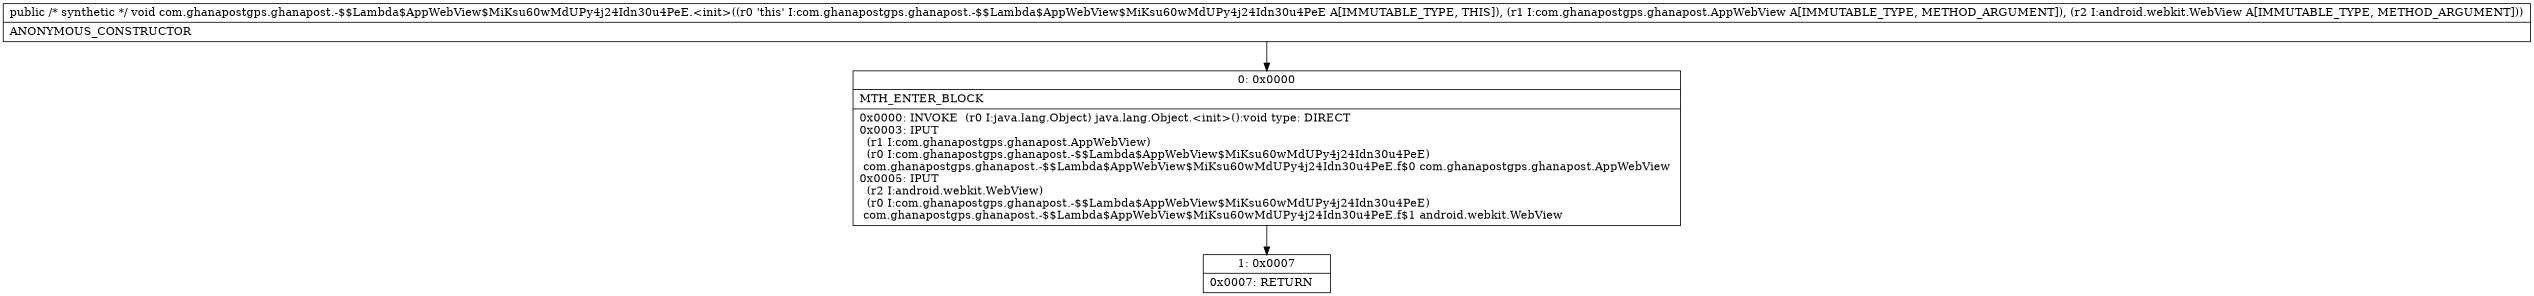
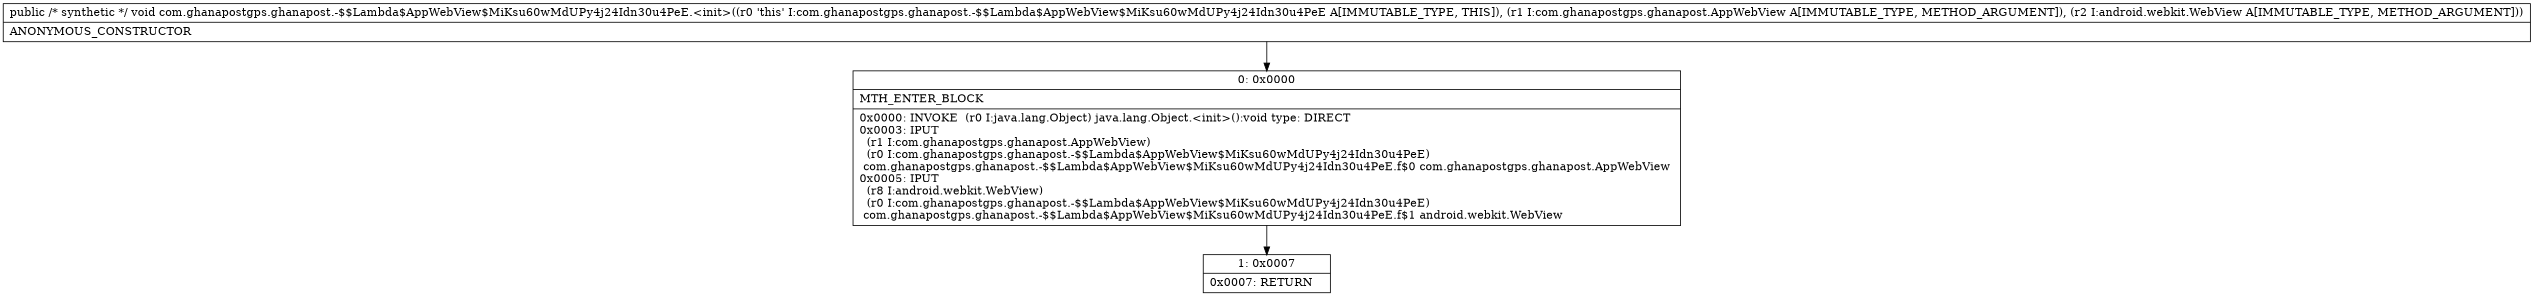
node "0: 0x0000": text "(r2 I:android.webkit.WebView)" -> "(r8 I:android.webkit.WebView)"
